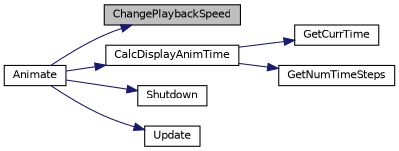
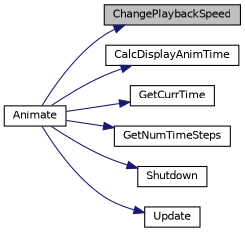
edge "CalcDisplayAnimTime" -> "GetCurrTime": now "Animate" -> "GetCurrTime"
edge "CalcDisplayAnimTime" -> "GetNumTimeSteps": now "Animate" -> "GetNumTimeSteps"
